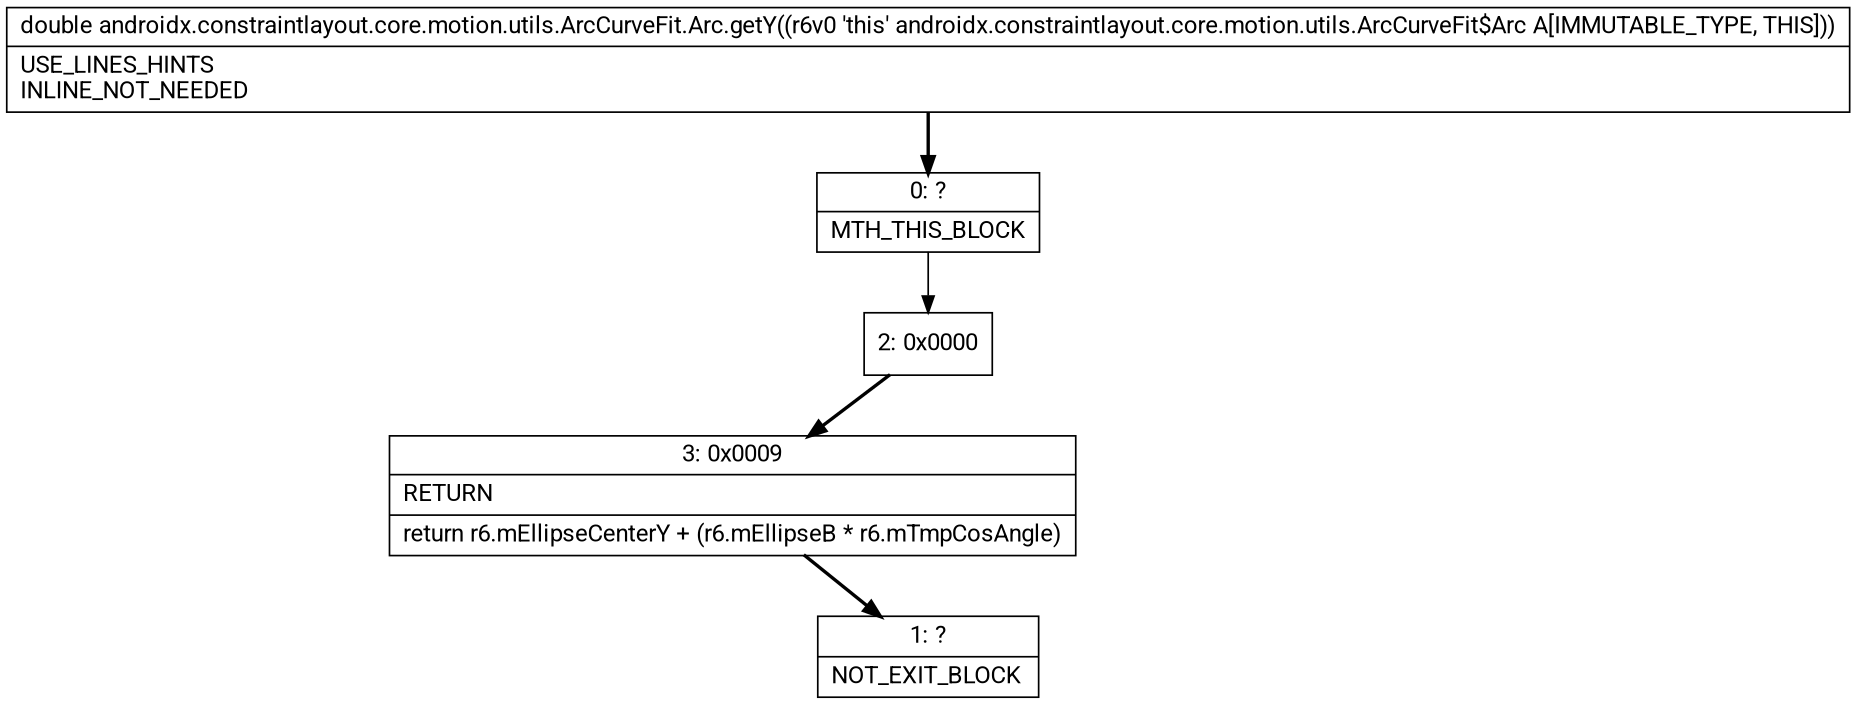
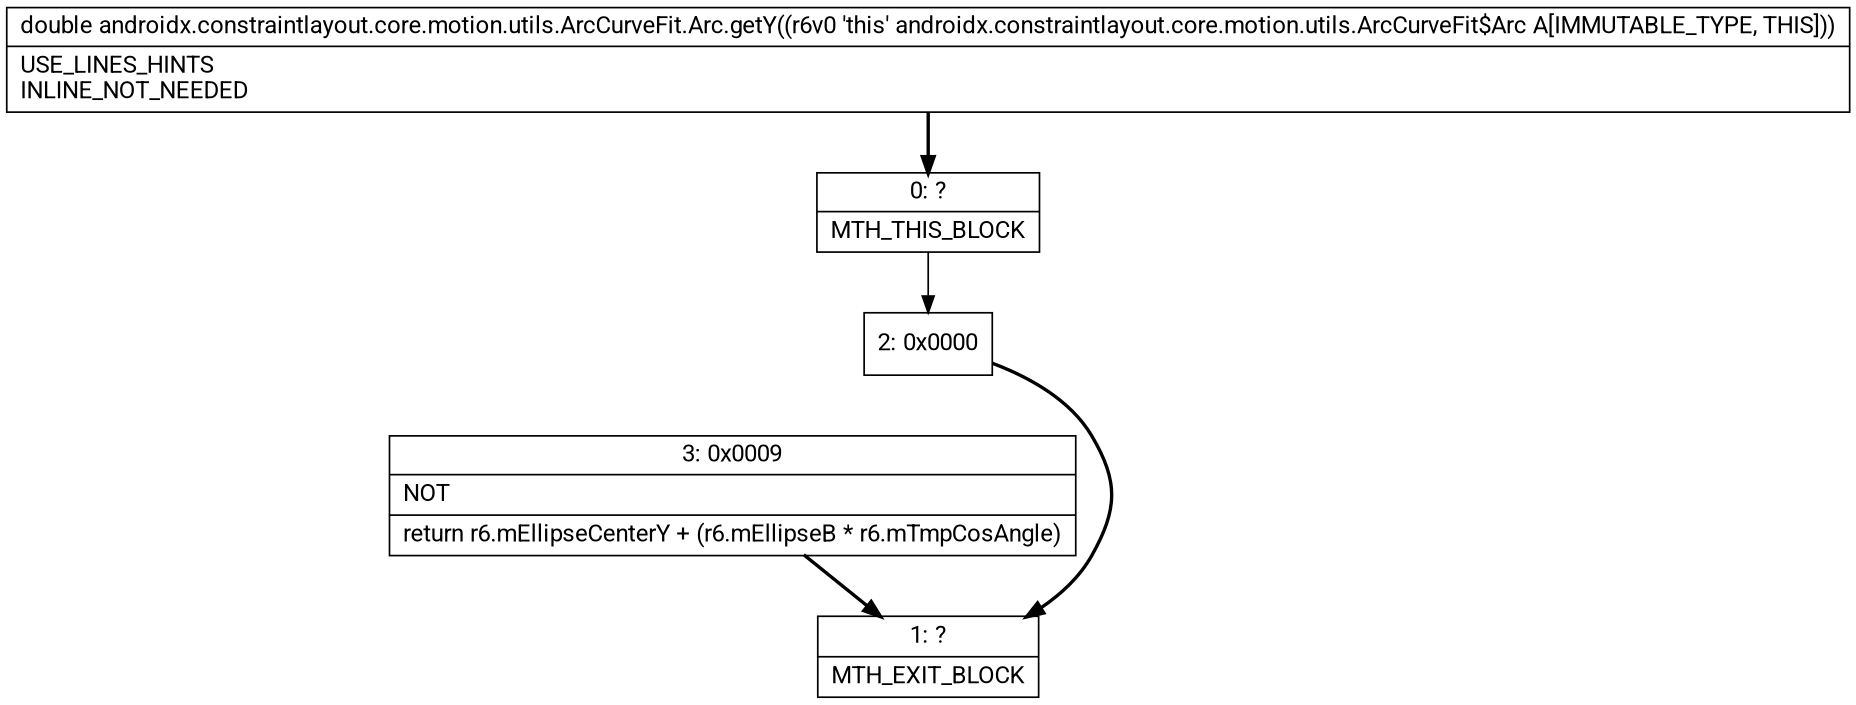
edge "2: 0x0000" -> "3: 0x0009": now "2: 0x0000" -> "1: ?"
node "3: 0x0009": text "RETURN" -> "NOT"
node "1: ?": text "NOT_EXIT_BLOCK" -> "MTH_EXIT_BLOCK"
